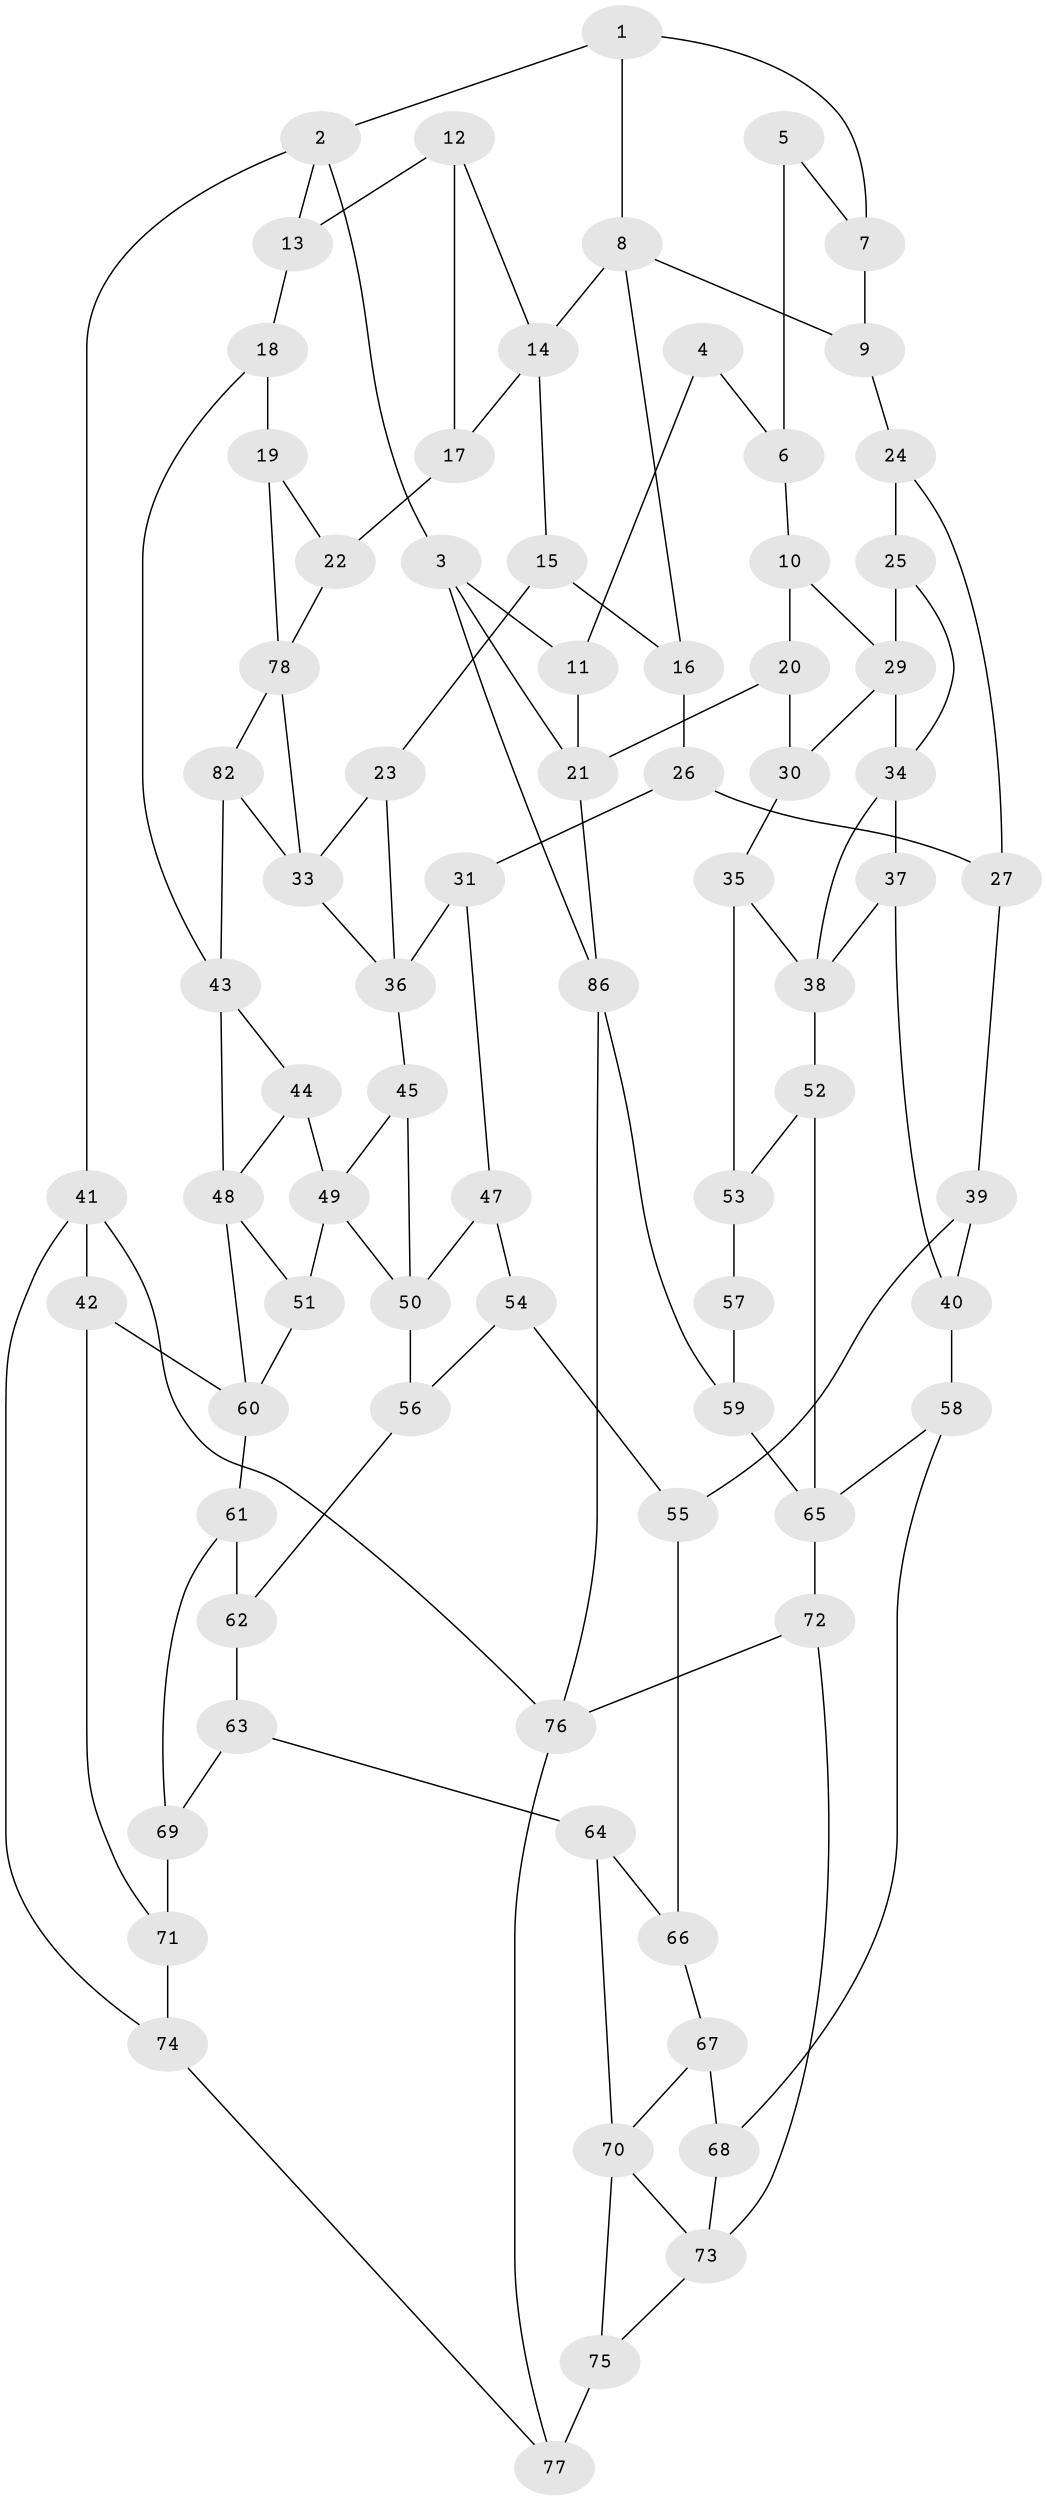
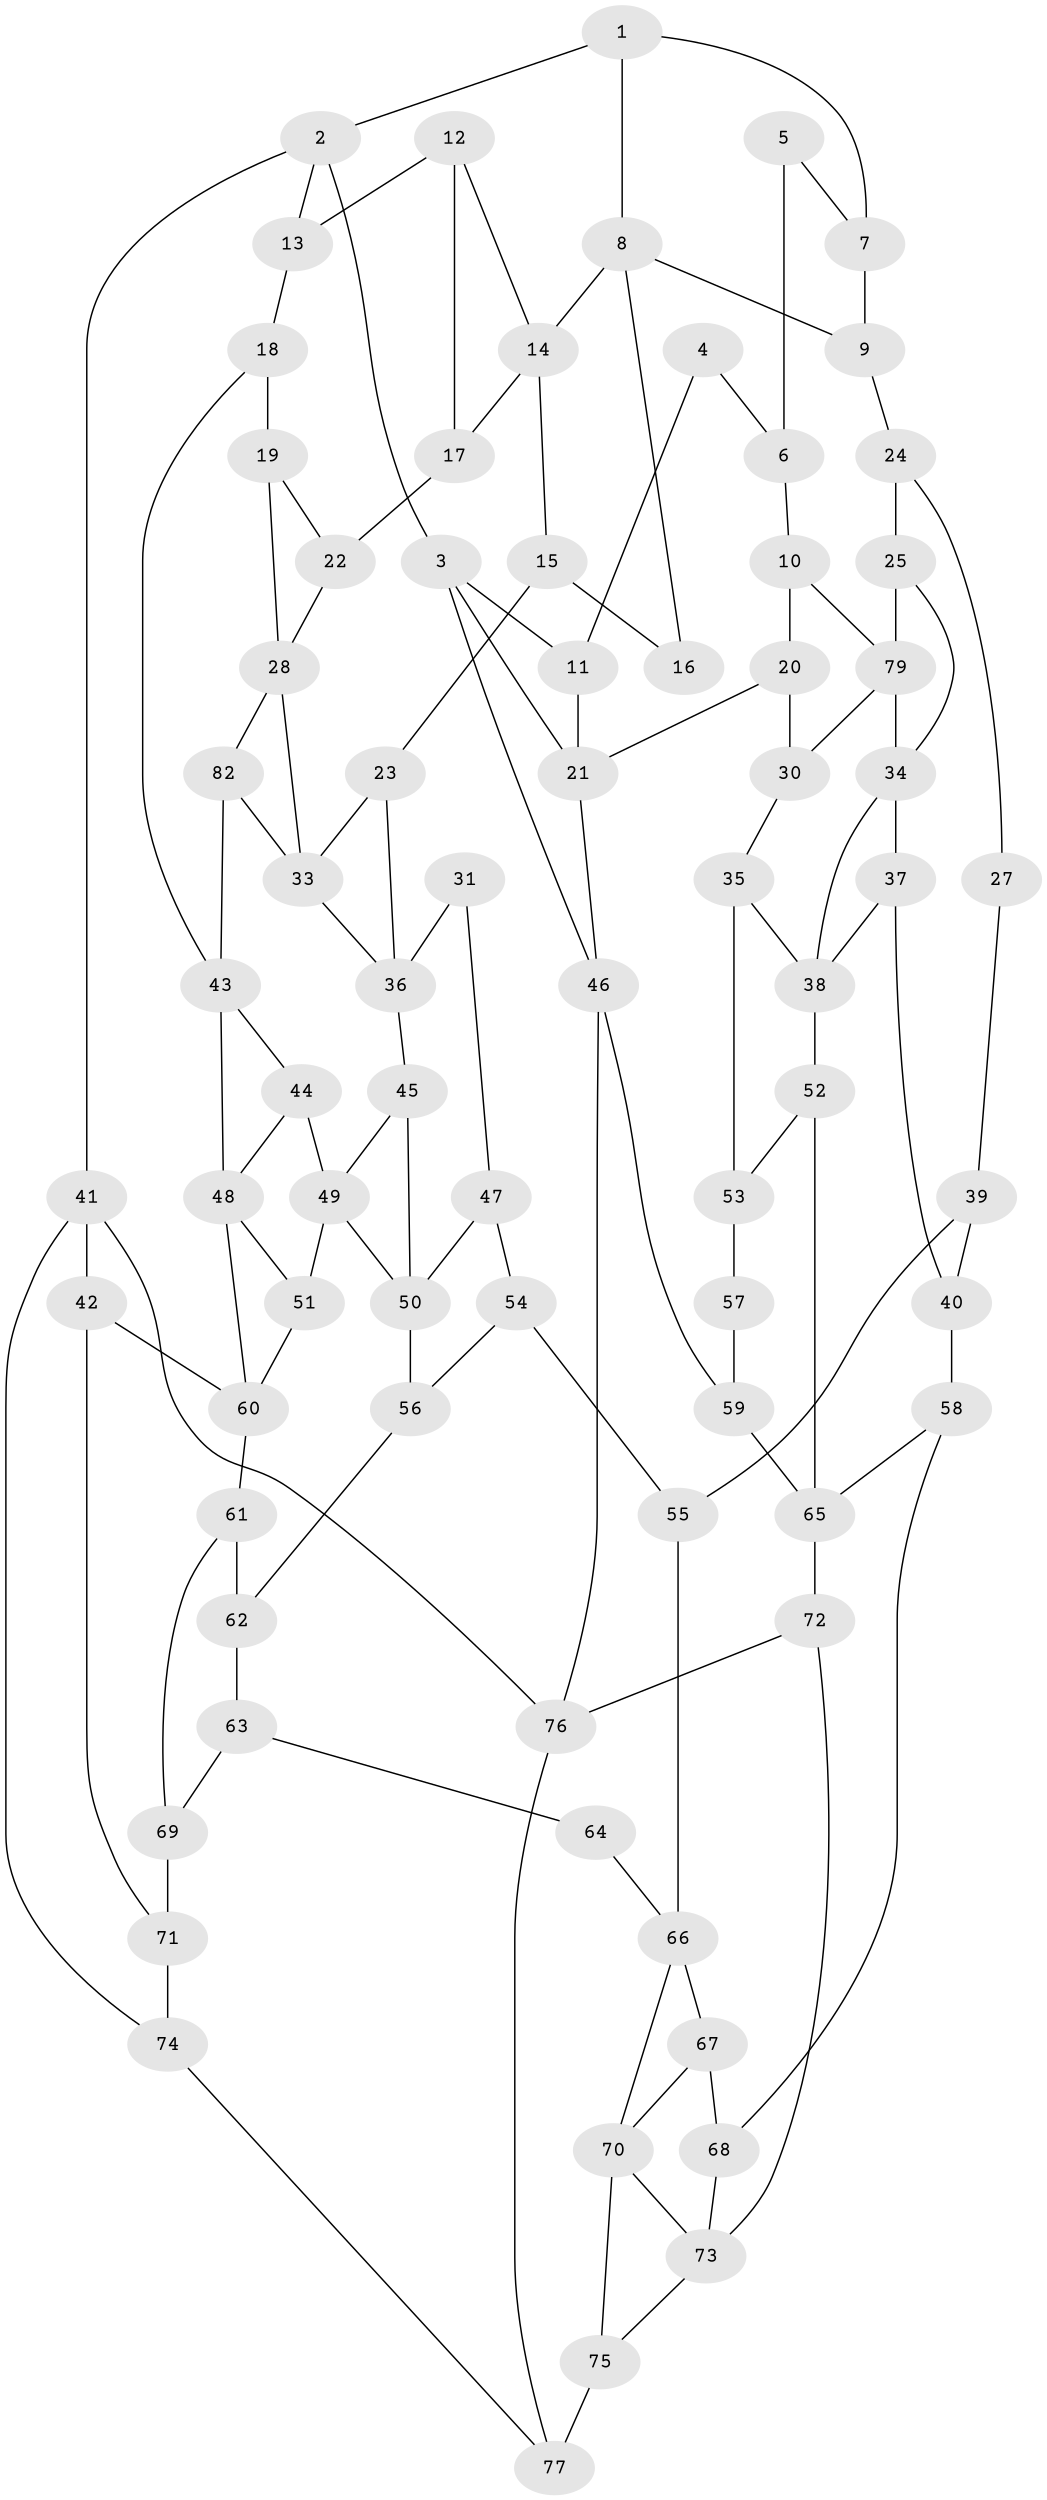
node "78": label "78" -> "28"
node "29": label "29" -> "79"
node "26": removed
node "86": label "86" -> "46"
edge "64" -- "70": now "66" -- "70"
